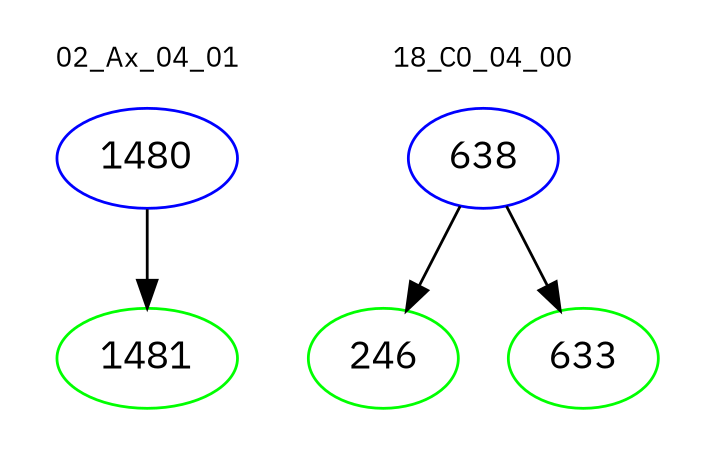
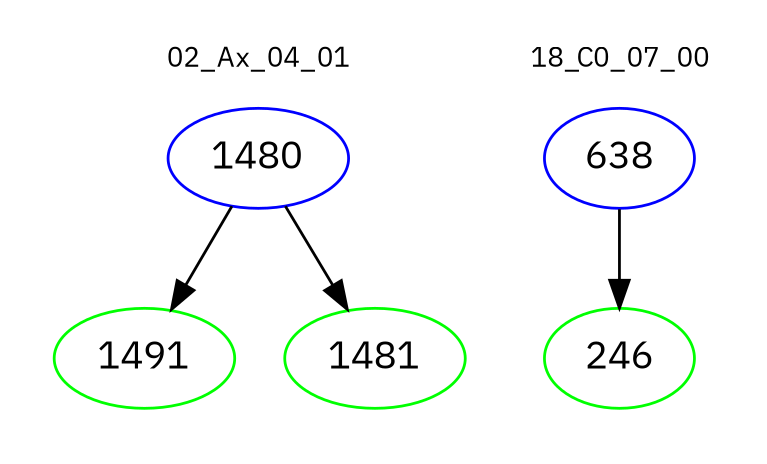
cluster "18_C0_04_00": label "18_C0_04_00" -> "18_C0_07_00"
node "1491": added
node "633": removed
